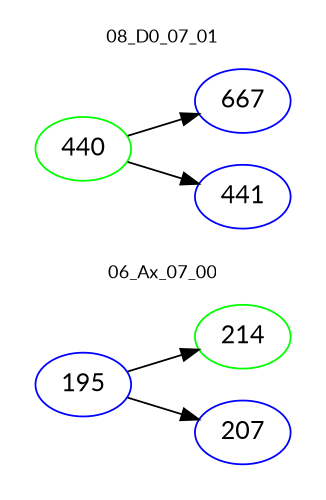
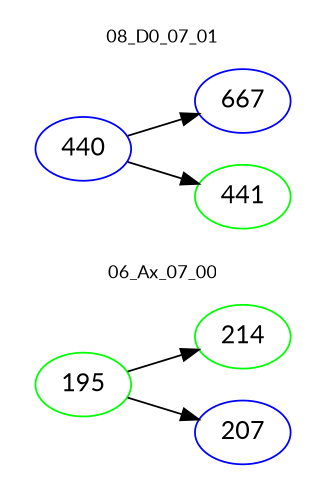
node "440": color green -> blue
node "441": color blue -> green
node "195": color blue -> green
